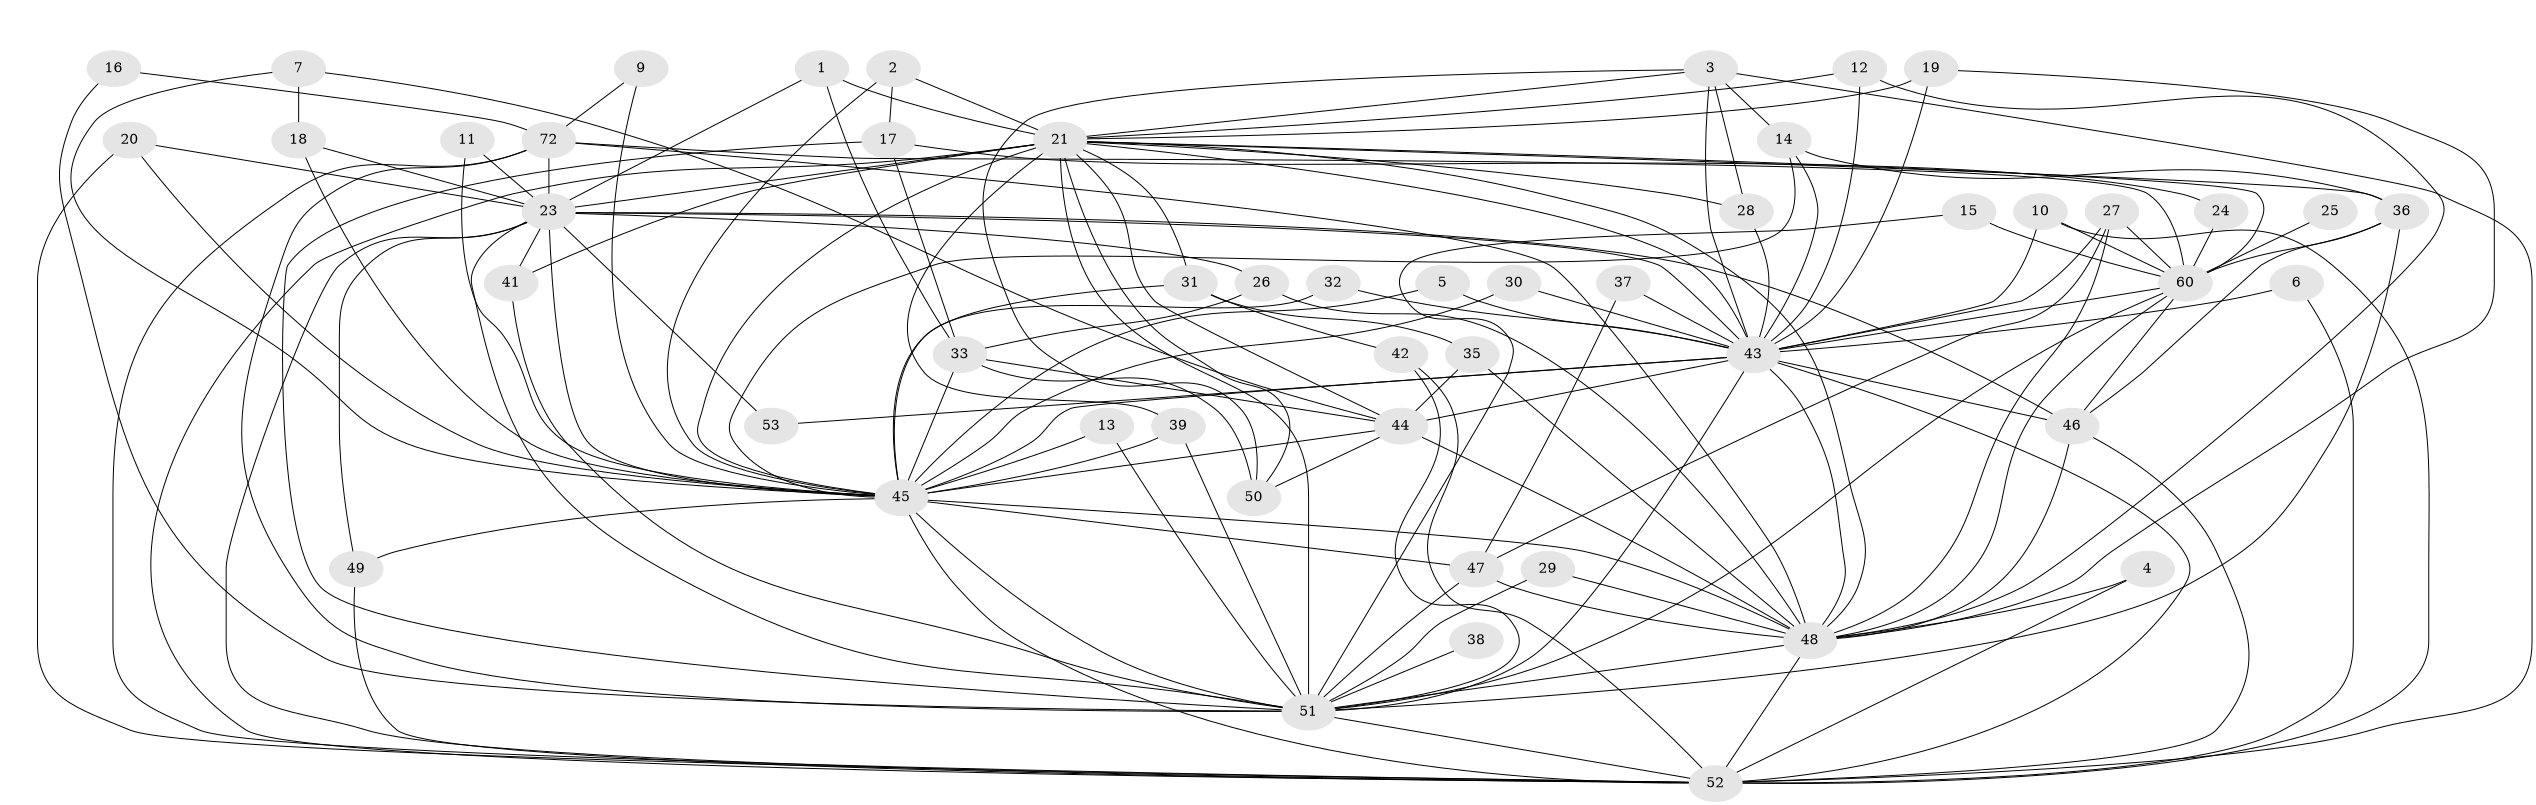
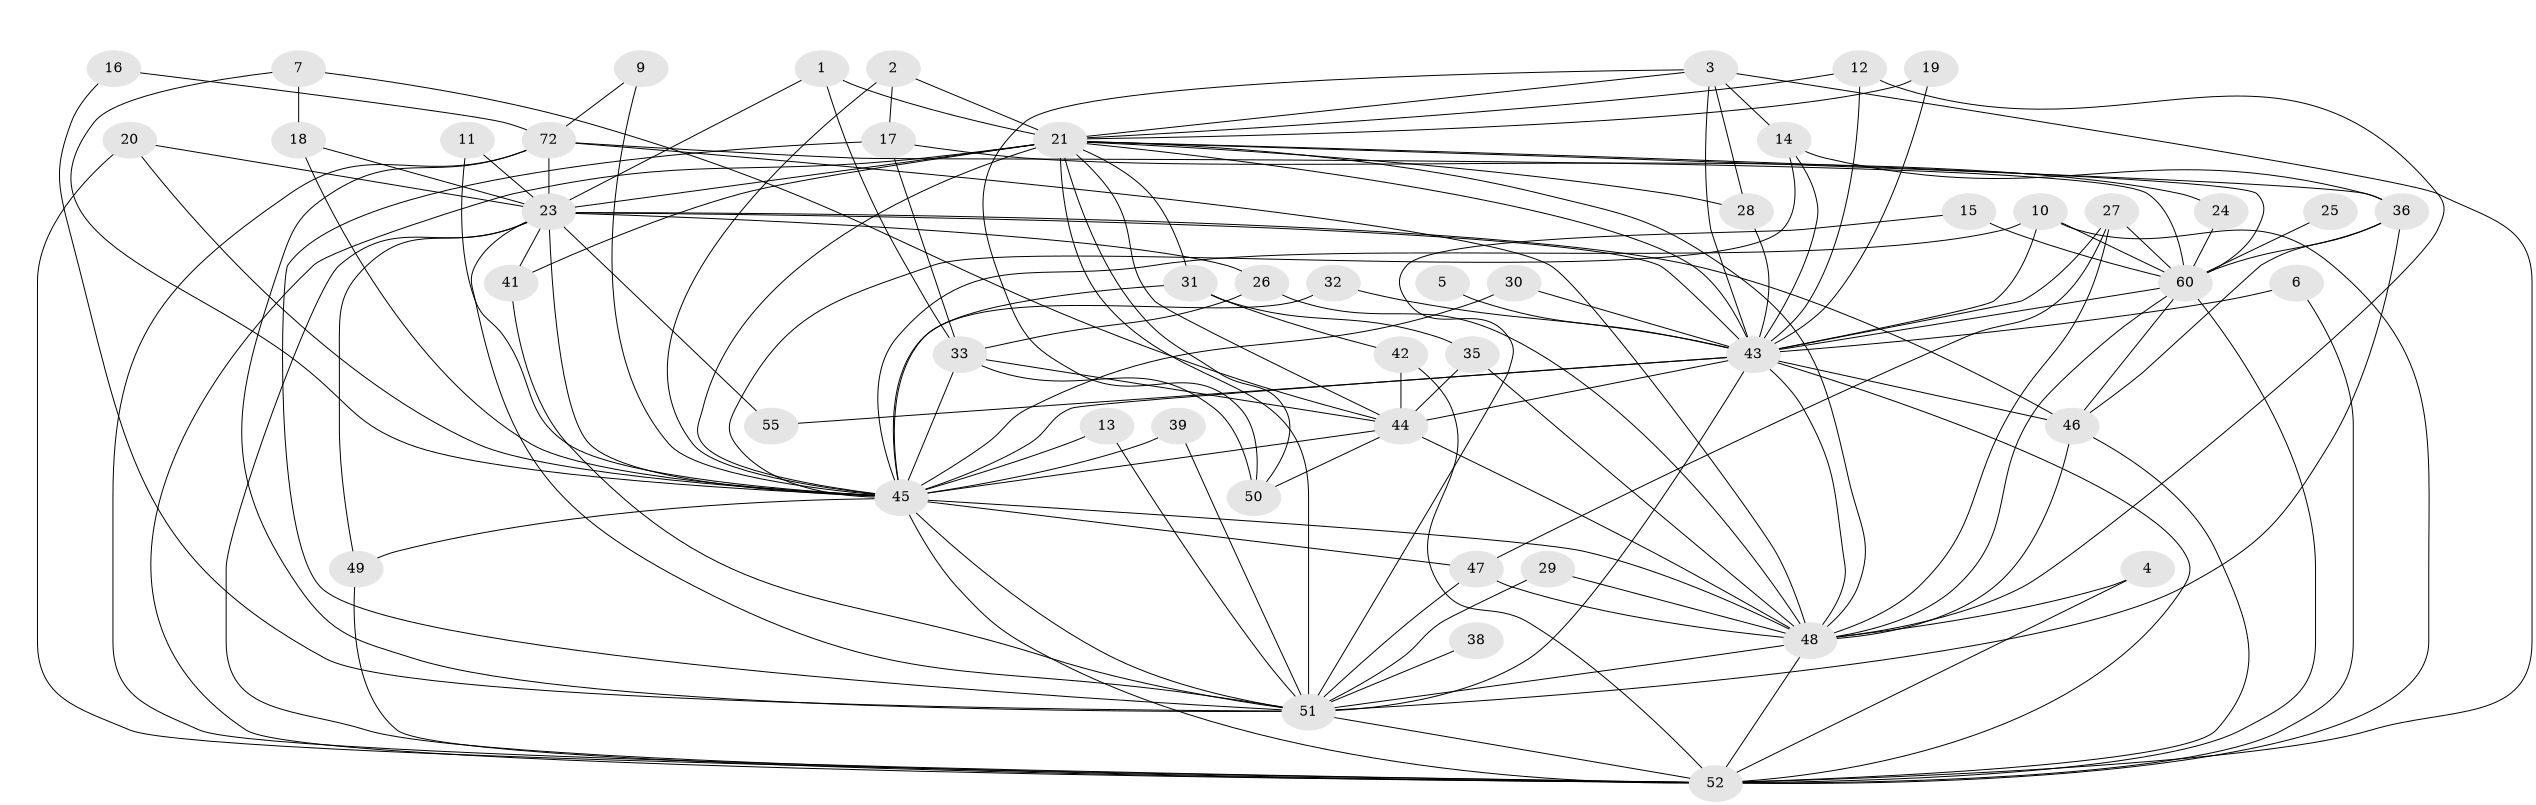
node "37": removed
edge "5" -- "45": now "10" -- "45"
edge "19" -- "48": removed
edge "21" -- "39": removed
node "53": label "53" -> "55"
edge "60" -- "51": now "60" -- "52"
edge "42" -- "51": now "42" -- "44"
